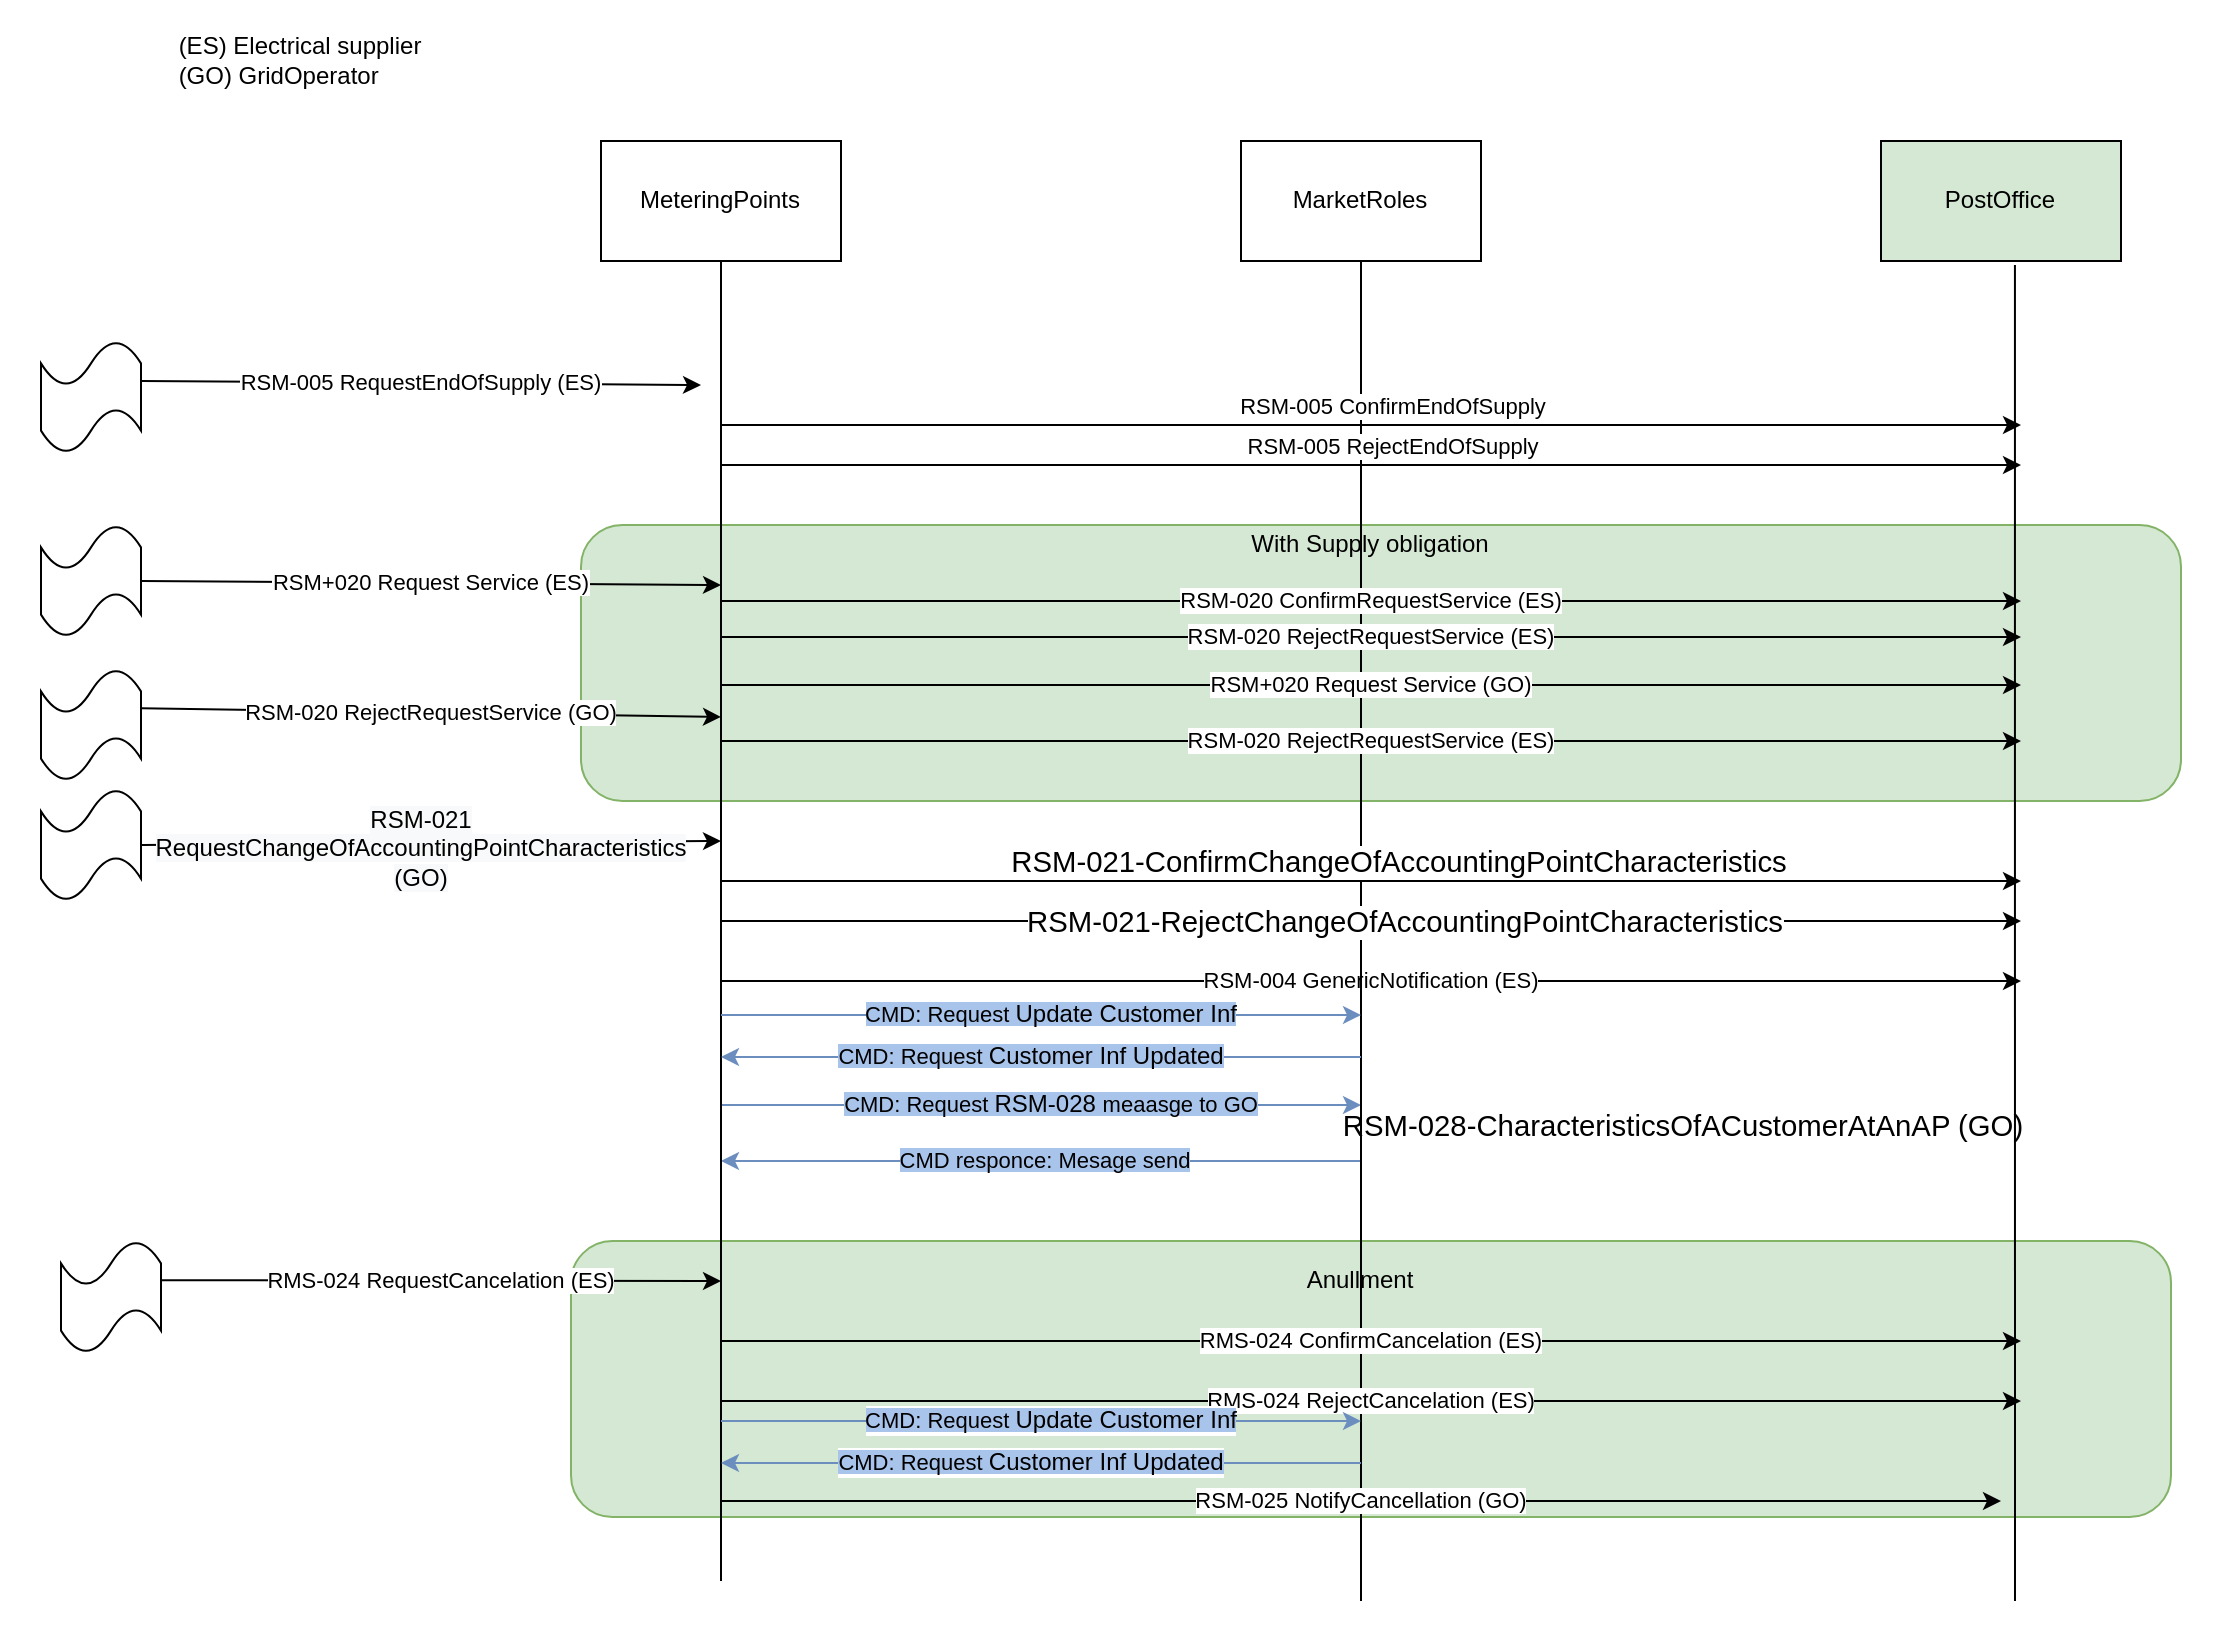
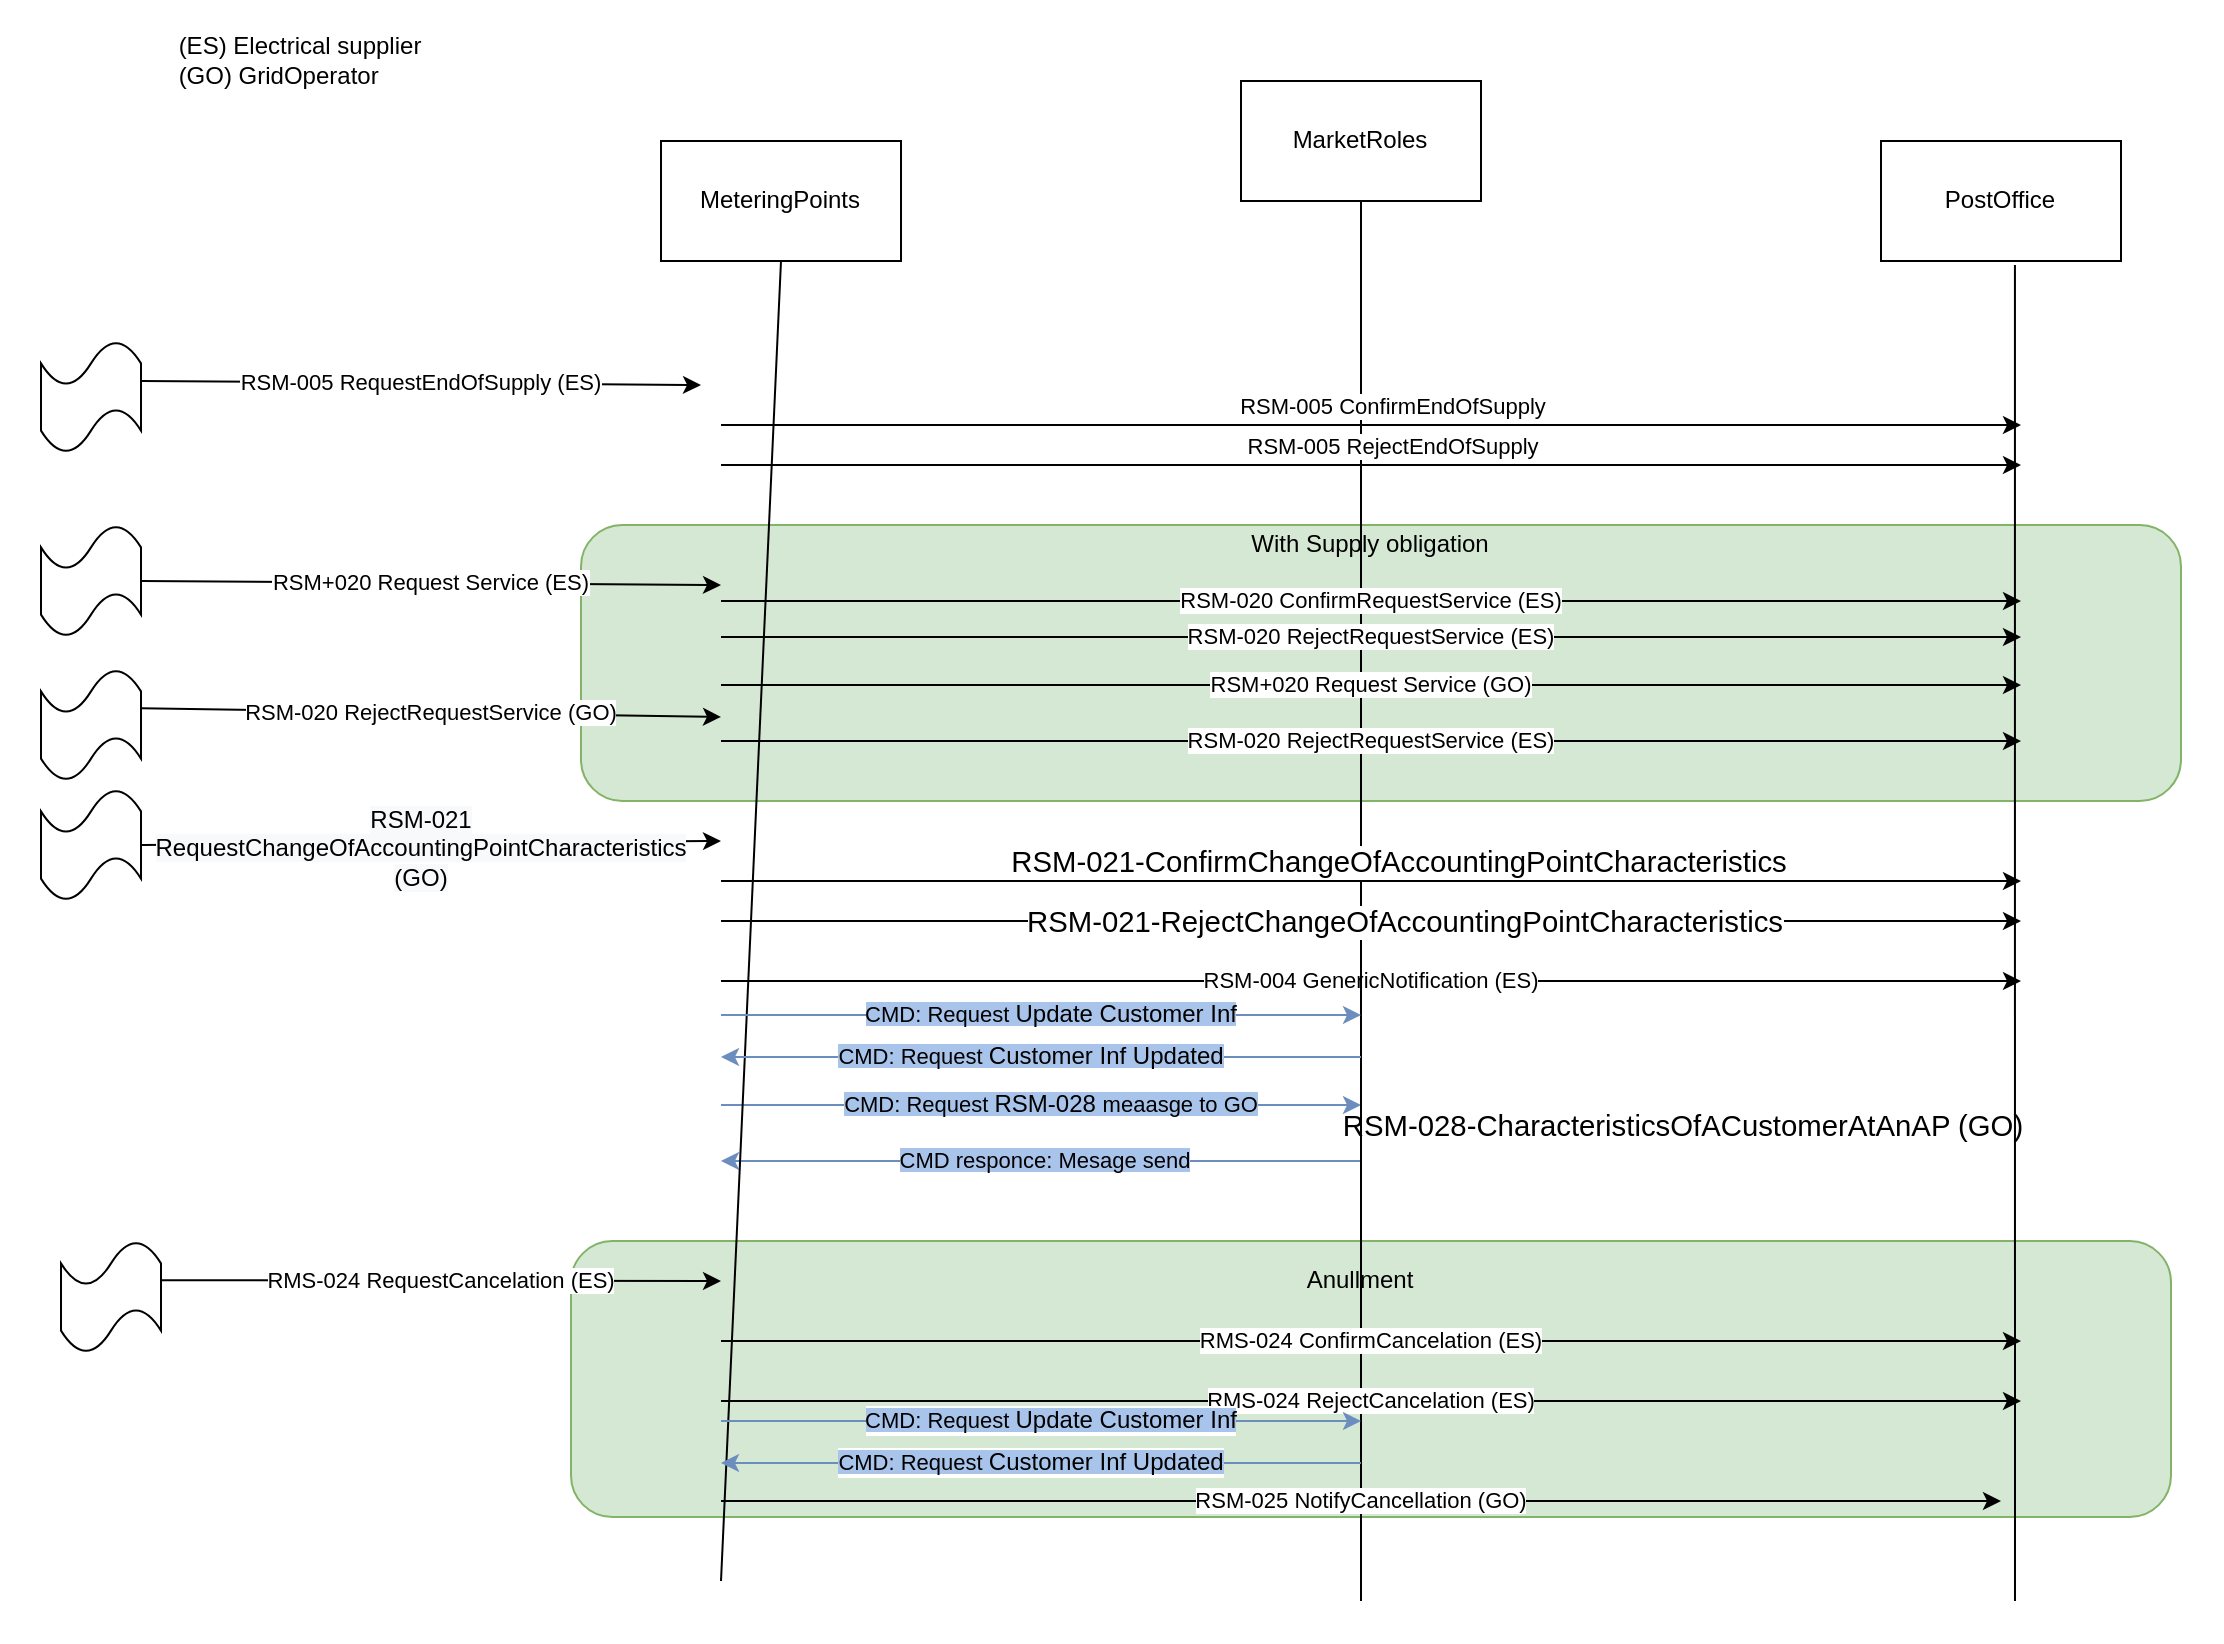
node "MeteringPoints": moved (721, 201) -> (781, 201)
node "MarketRoles": moved (1361, 201) -> (1361, 141)
node "PostOffice": fillcolor #d5e8d4 -> #ffffff
